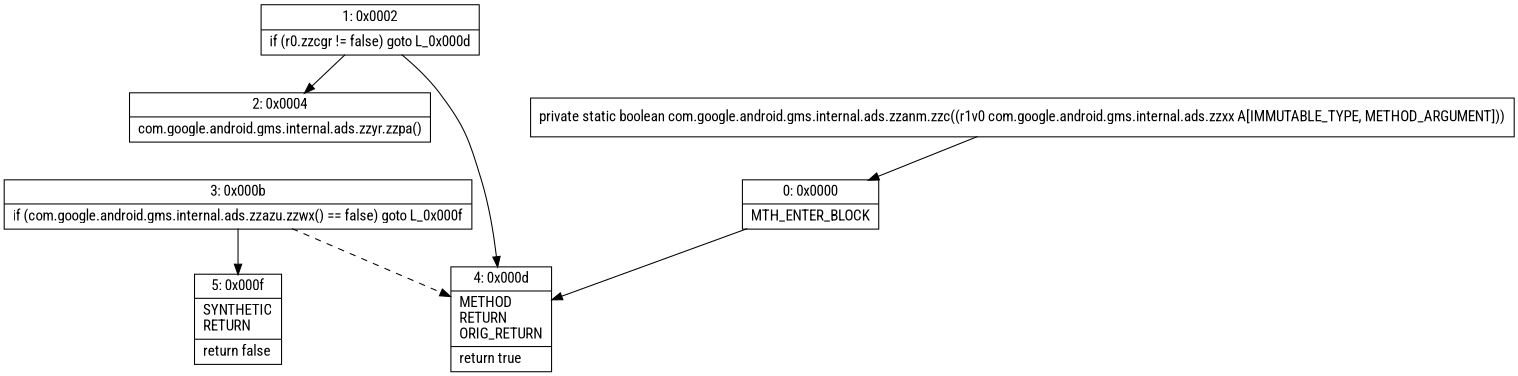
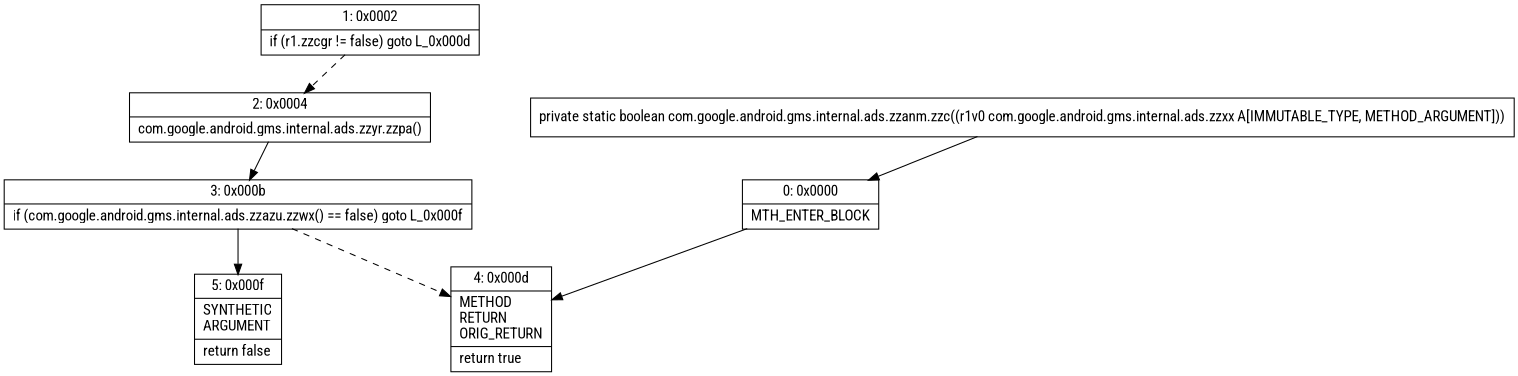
node "1: 0x0002": text "if (r0.zzcgr != false) goto L_0x000d" -> "if (r1.zzcgr != false) goto L_0x000d"
edge "1: 0x0002" -> "2: 0x0004": style solid -> dashed
edge "1: 0x0002" -> "4: 0x000d": removed
edge "2: 0x0004" -> "3: 0x000b": added
node "5: 0x000f": text "RETURN" -> "ARGUMENT"
